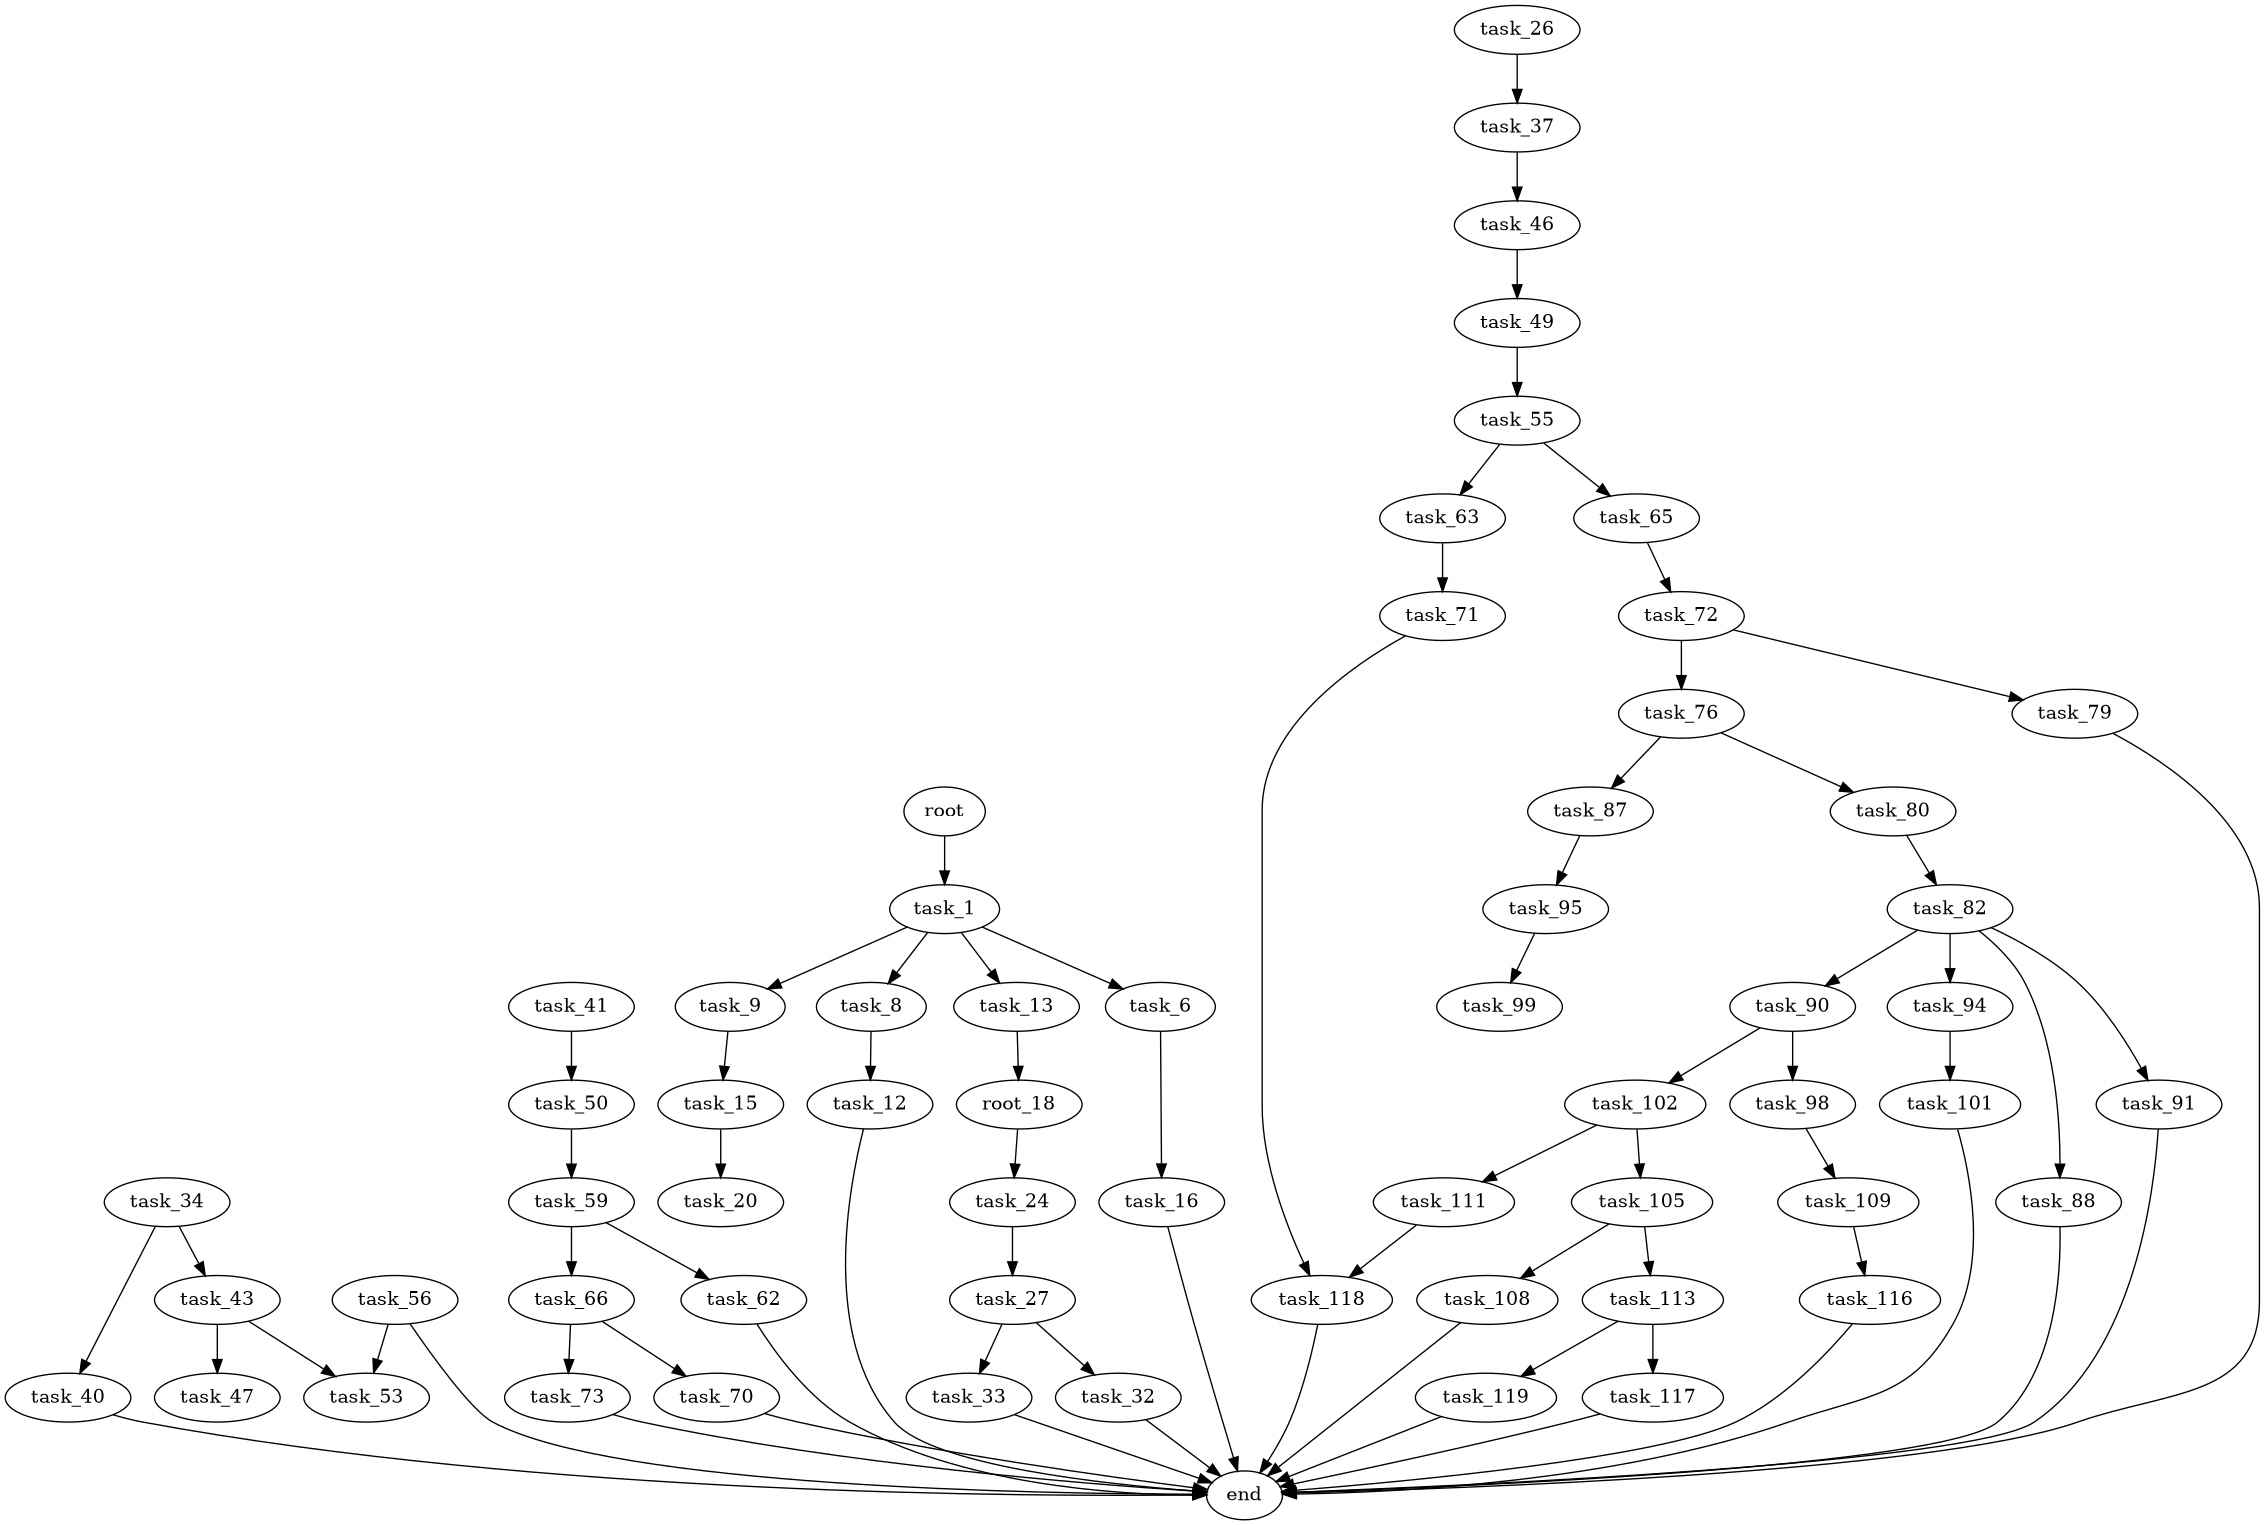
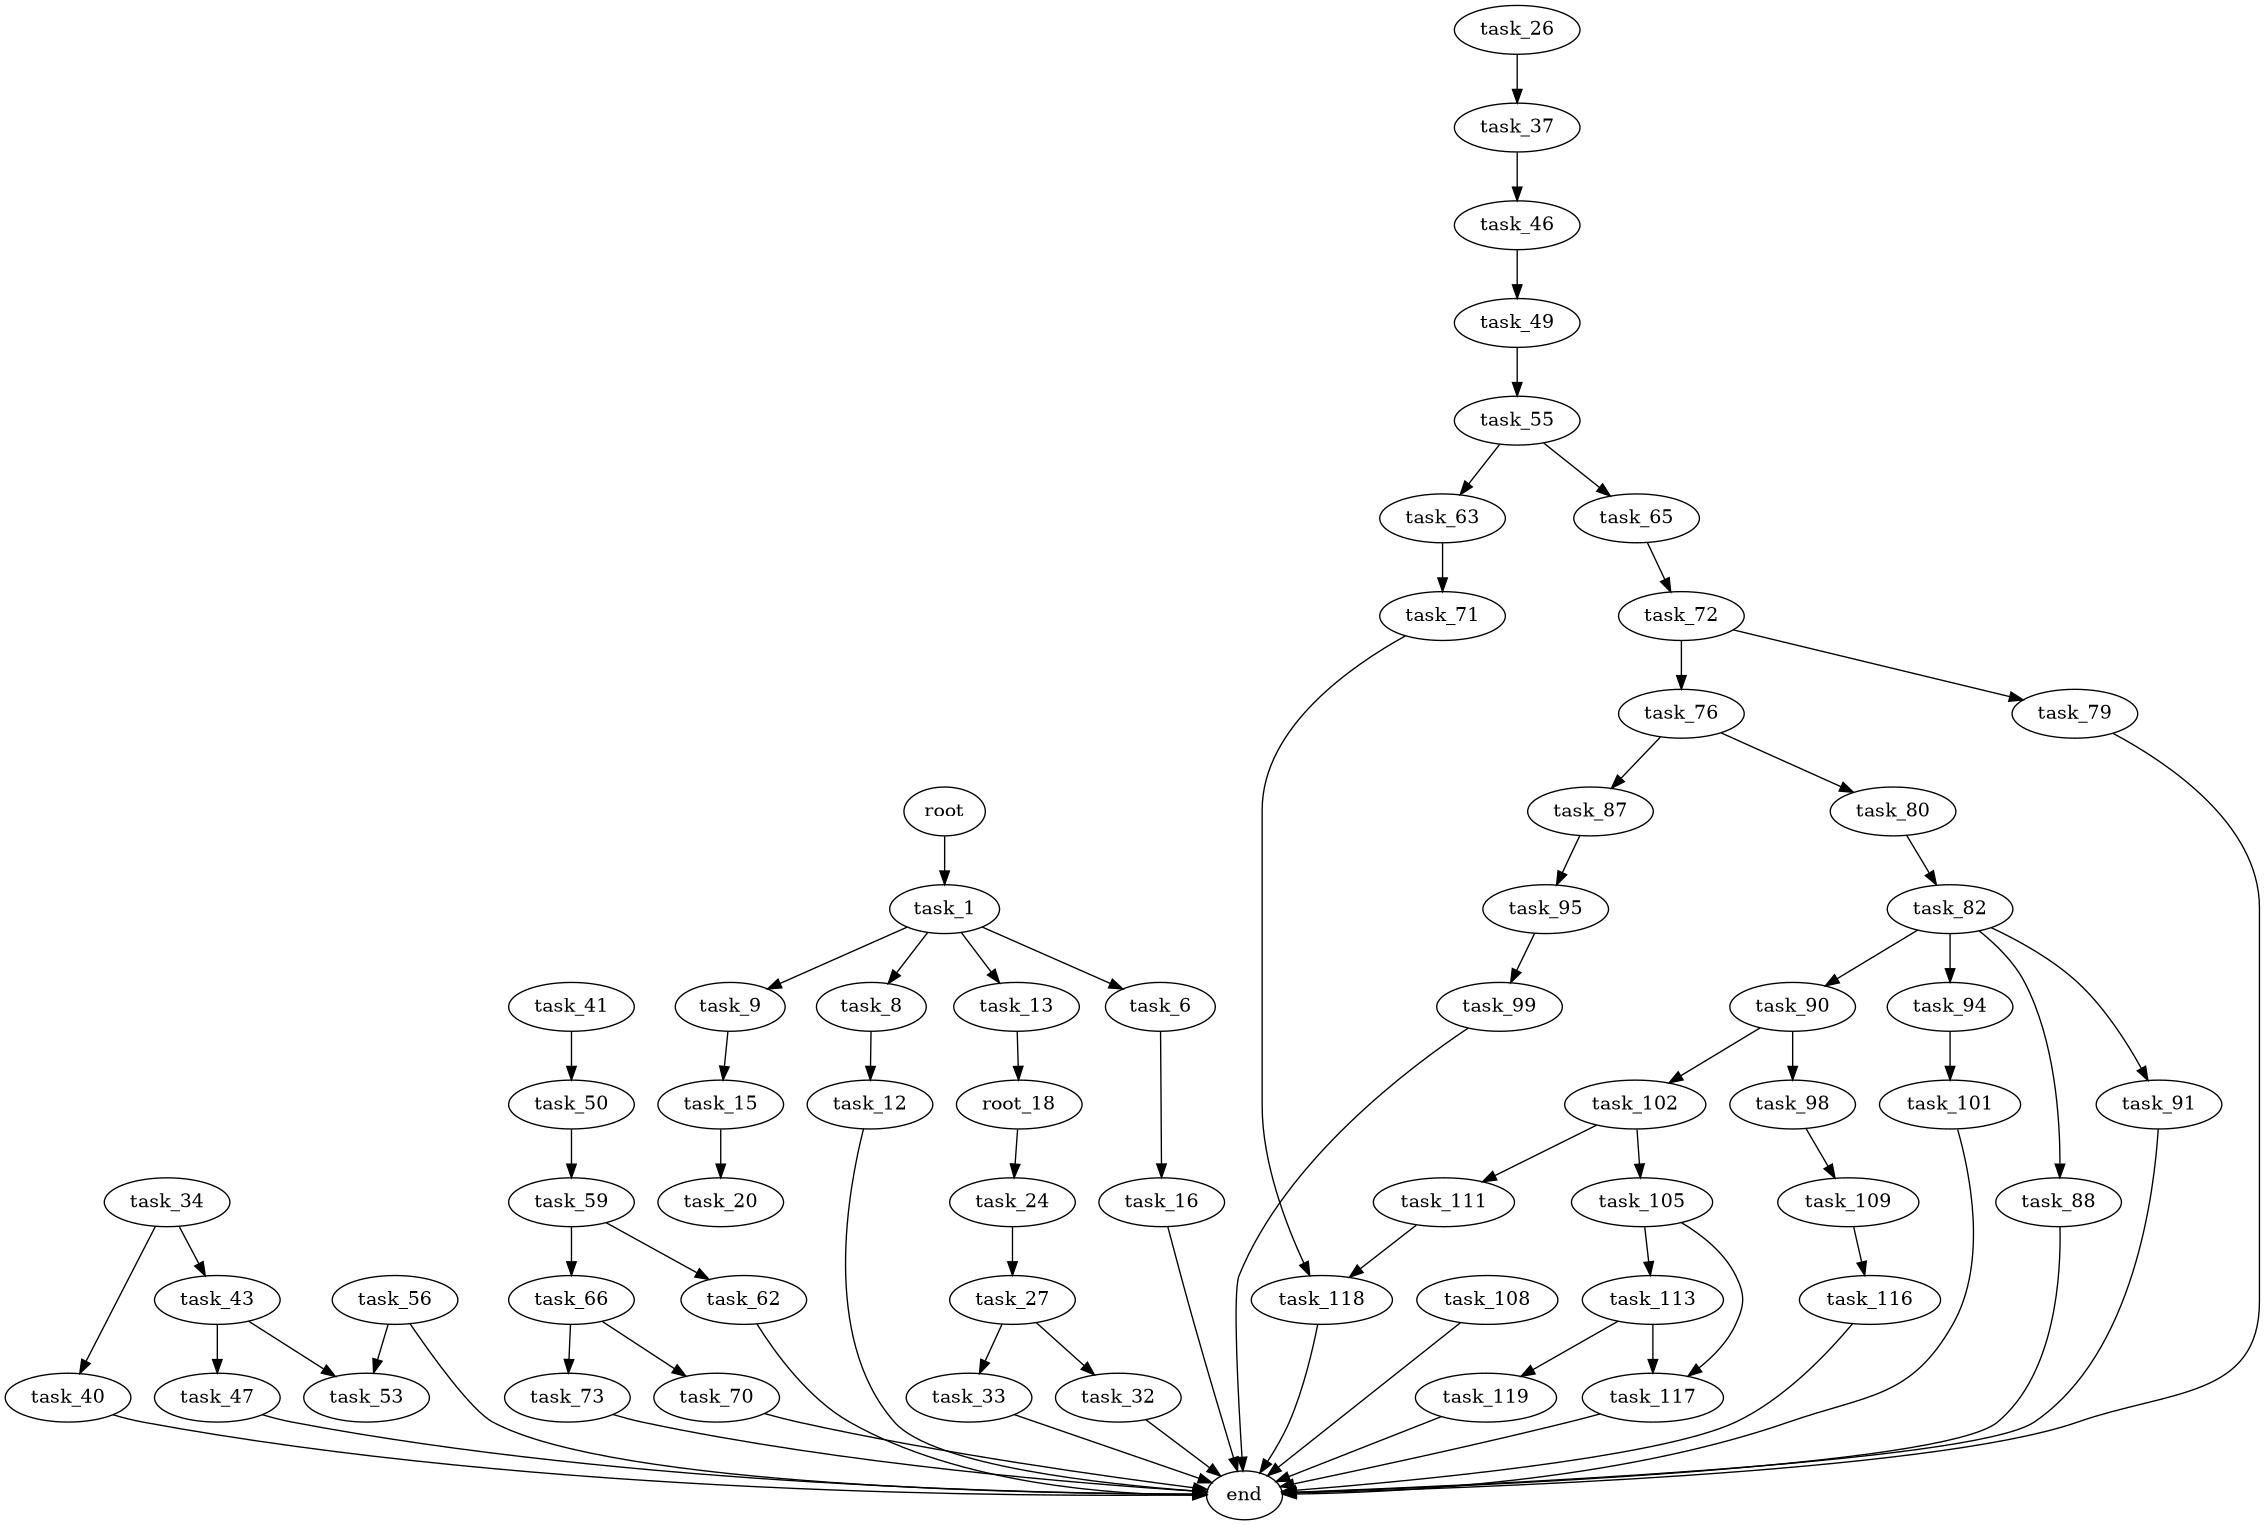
edge "task_99" -> "end": added
edge "task_105" -> "task_108": now "task_105" -> "task_117"
edge "task_47" -> "end": added
